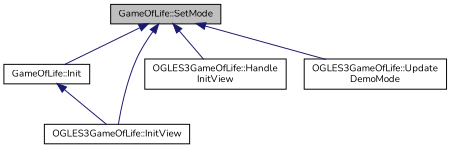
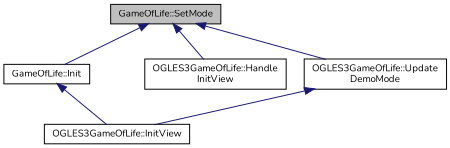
edge "OGLES3GameOfLife::InitView" -> "GameOfLife::SetMode": now "OGLES3GameOfLife::InitView" -> "OGLES3GameOfLife::Update DemoMode"
